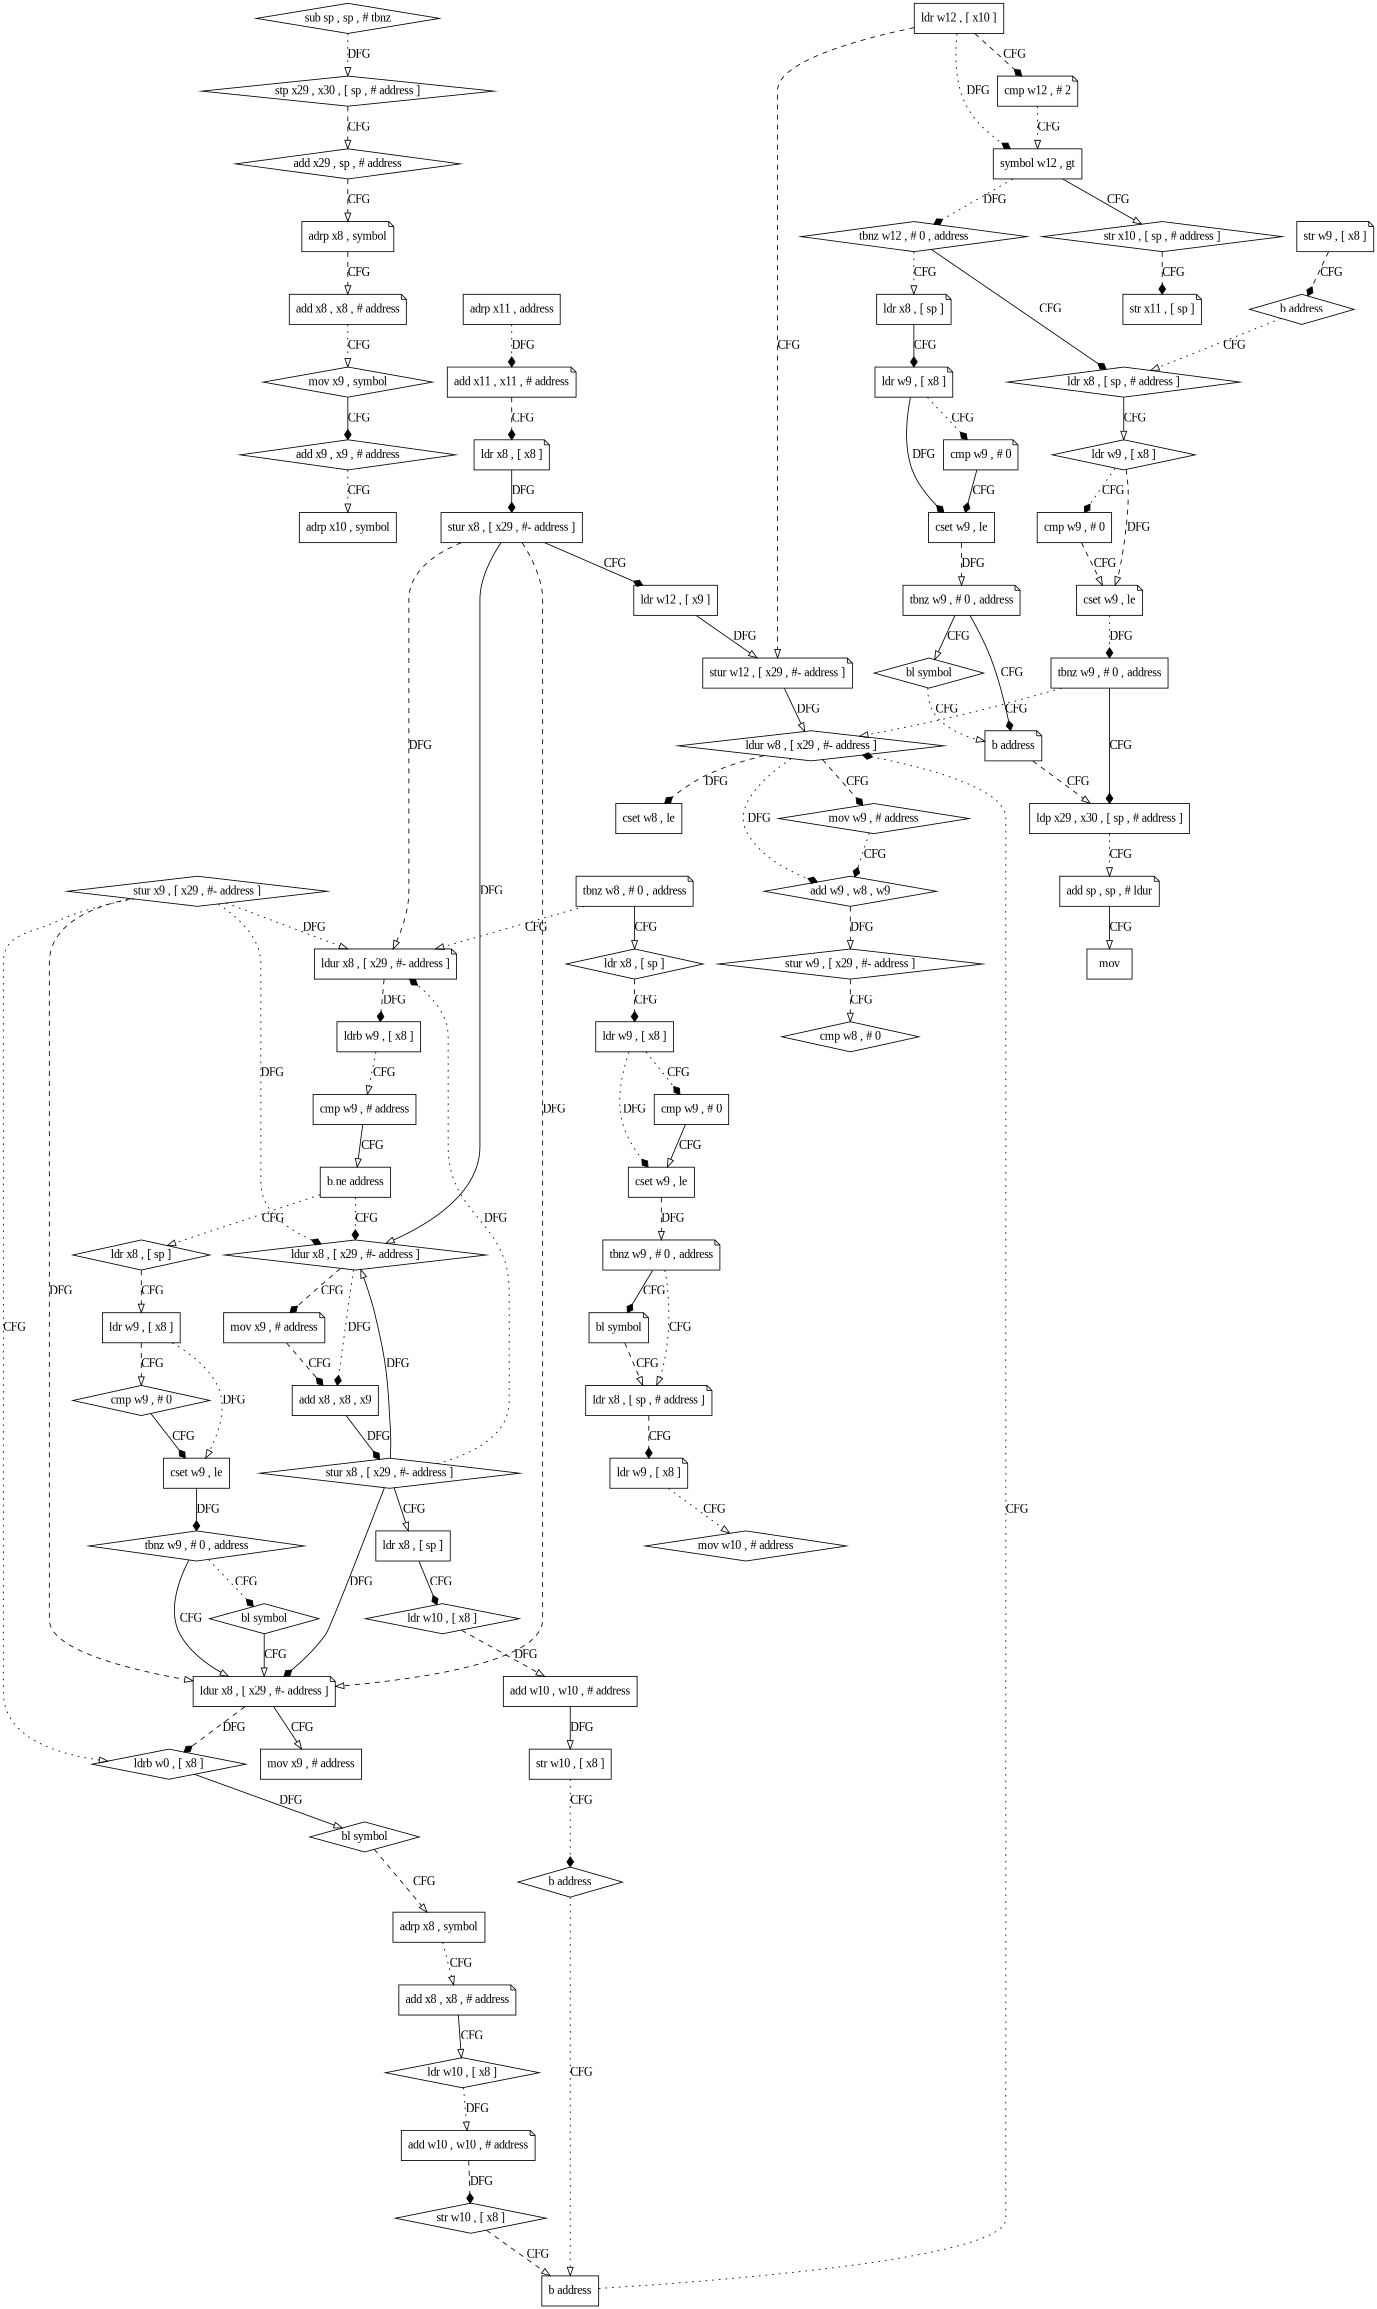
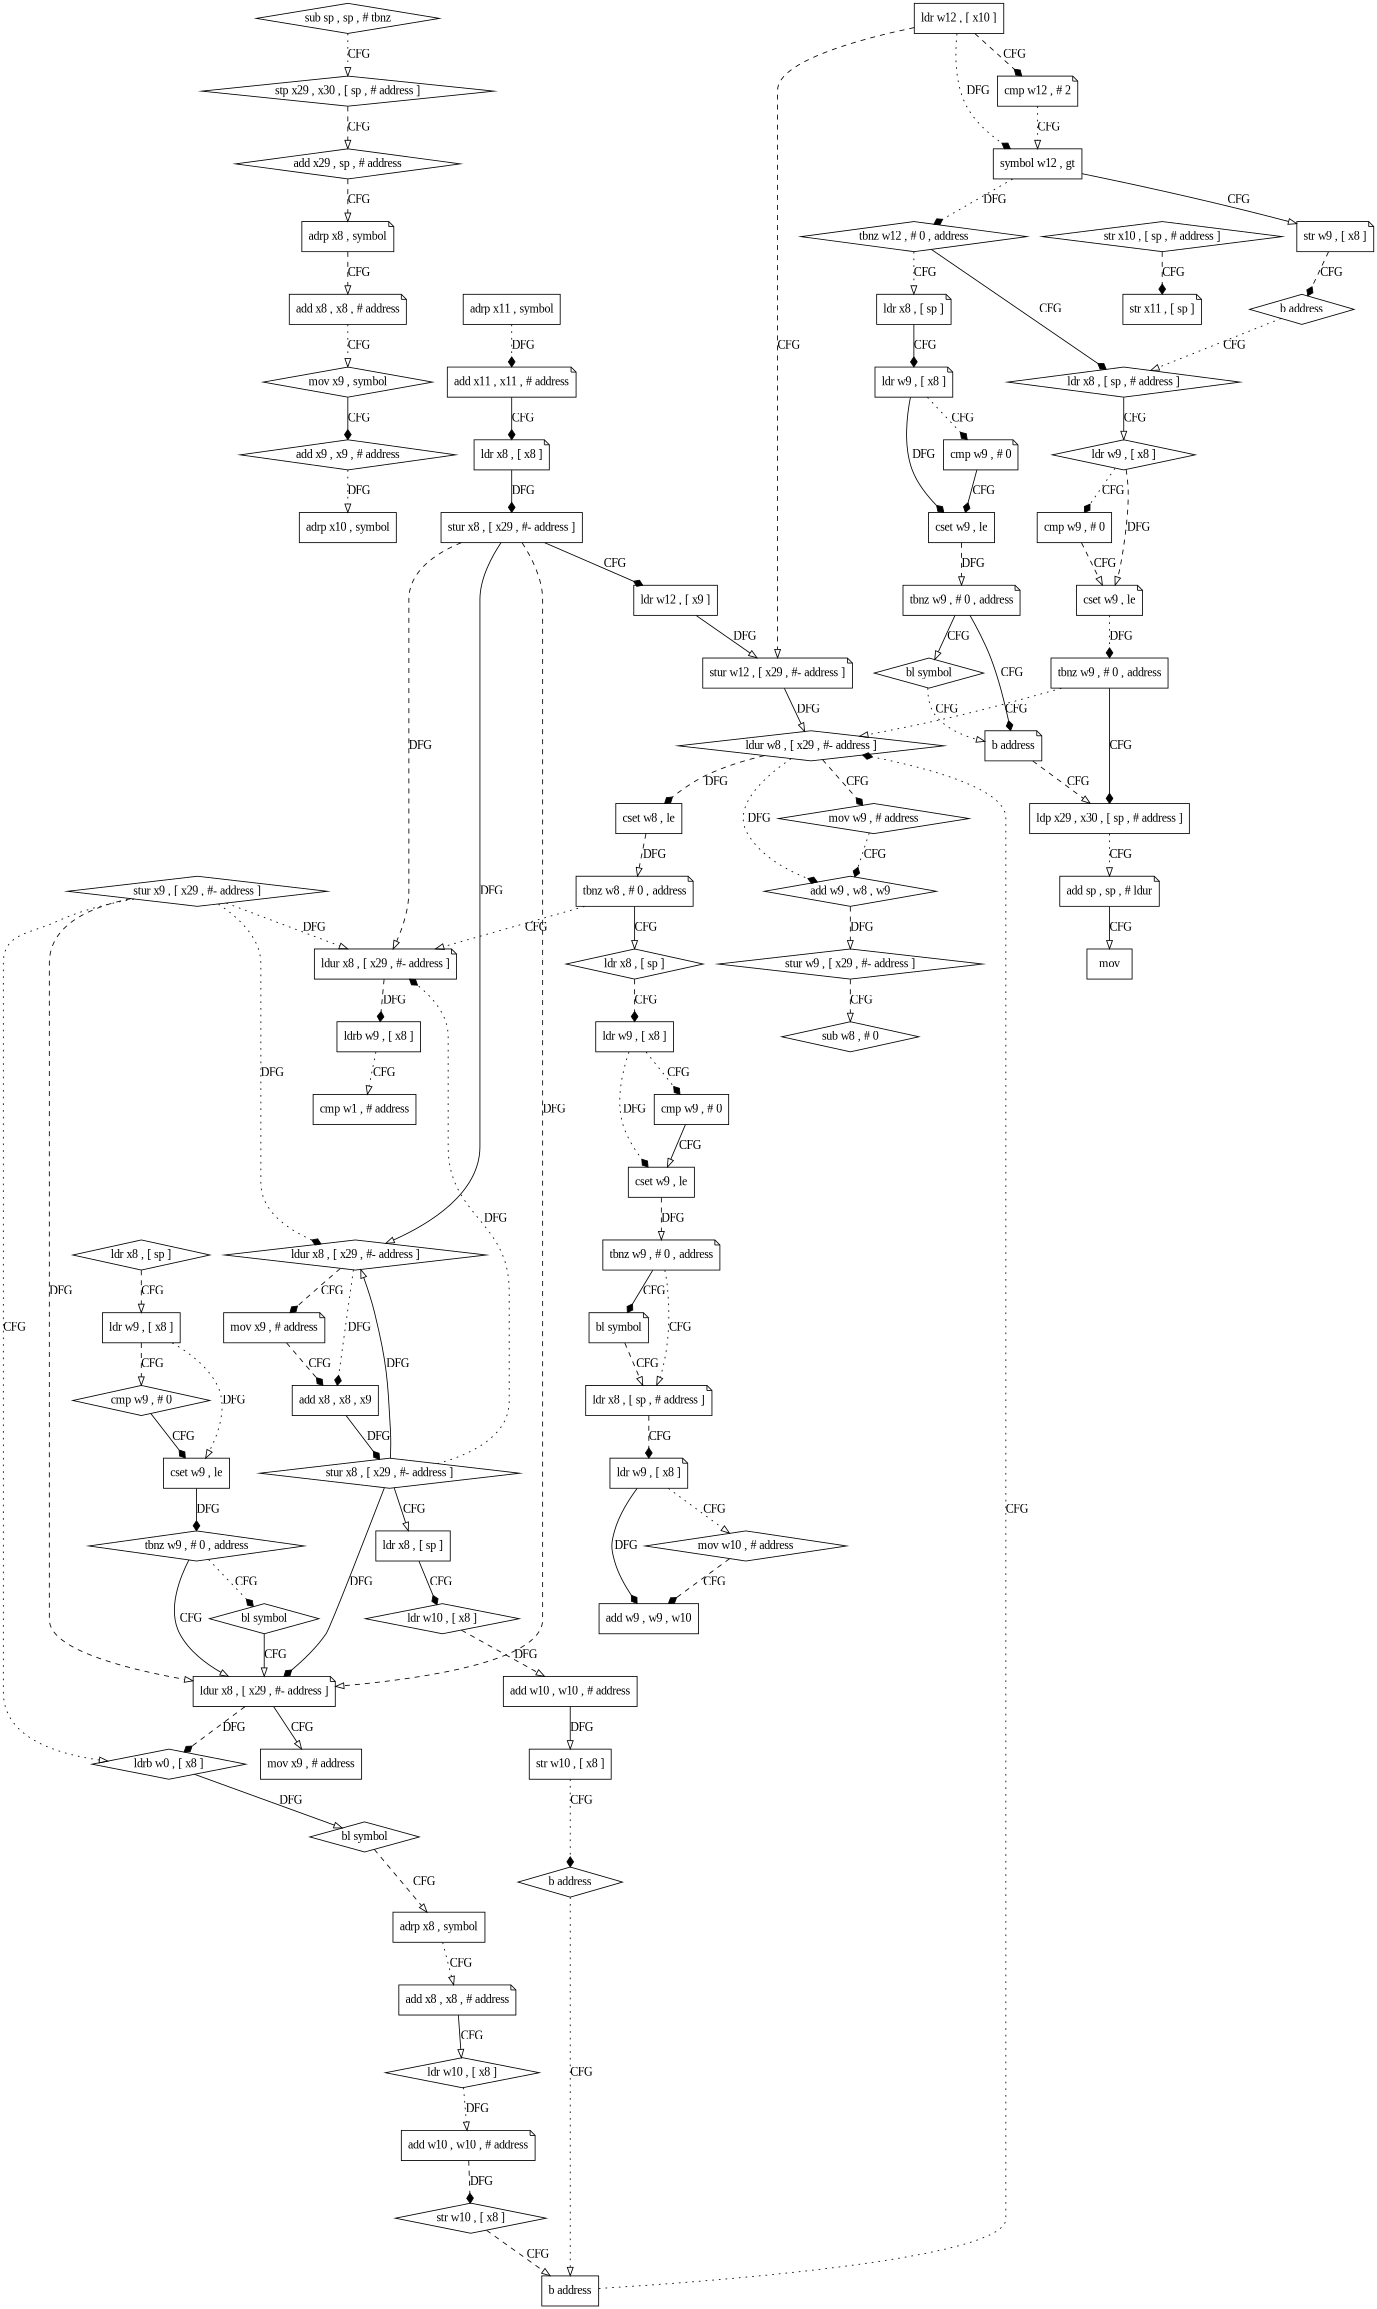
edge "sub sp , sp , # tbnz" -> "stp x29 , x30 , [ sp , # address ]": label "DFG" -> "CFG"
edge "symbol w12 , gt" -> "str x10 , [ sp , # address ]": now "symbol w12 , gt" -> "str w9 , [ x8 ]"
node "adrp x11 , address": label "adrp x11 , address" -> "adrp x11 , symbol"
edge "add x11 , x11 , # address" -> "ldr x8 , [ x8 ]": style dashed -> solid
edge "add x9 , x9 , # address" -> "adrp x10 , symbol": label "CFG" -> "DFG"
edge "cset w8 , le" -> "tbnz w8 , # 0 , address": added, label "DFG"
node "cmp w8 , # 0": label "cmp w8 , # 0" -> "sub w8 , # 0"
node "cmp w9 , # address": label "cmp w9 , # address" -> "cmp w1 , # address"
node "b.ne address": removed
node "add w9 , w9 , w10": added
